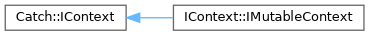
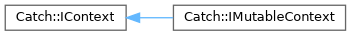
node "IContext::IMutableContext": label "IContext::IMutableContext" -> "Catch::IMutableContext"
